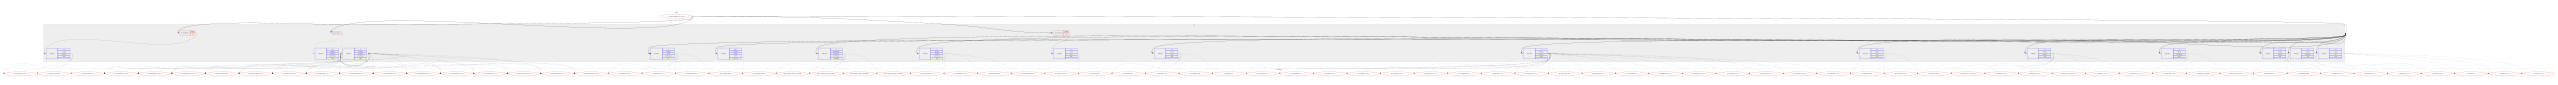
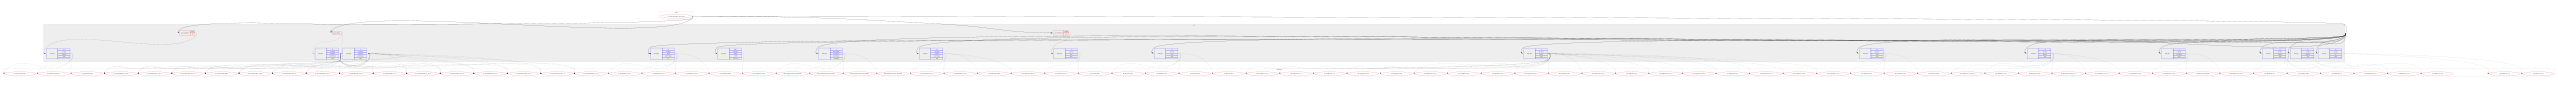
node "sys-libs/zlib-1.2.11": removed
